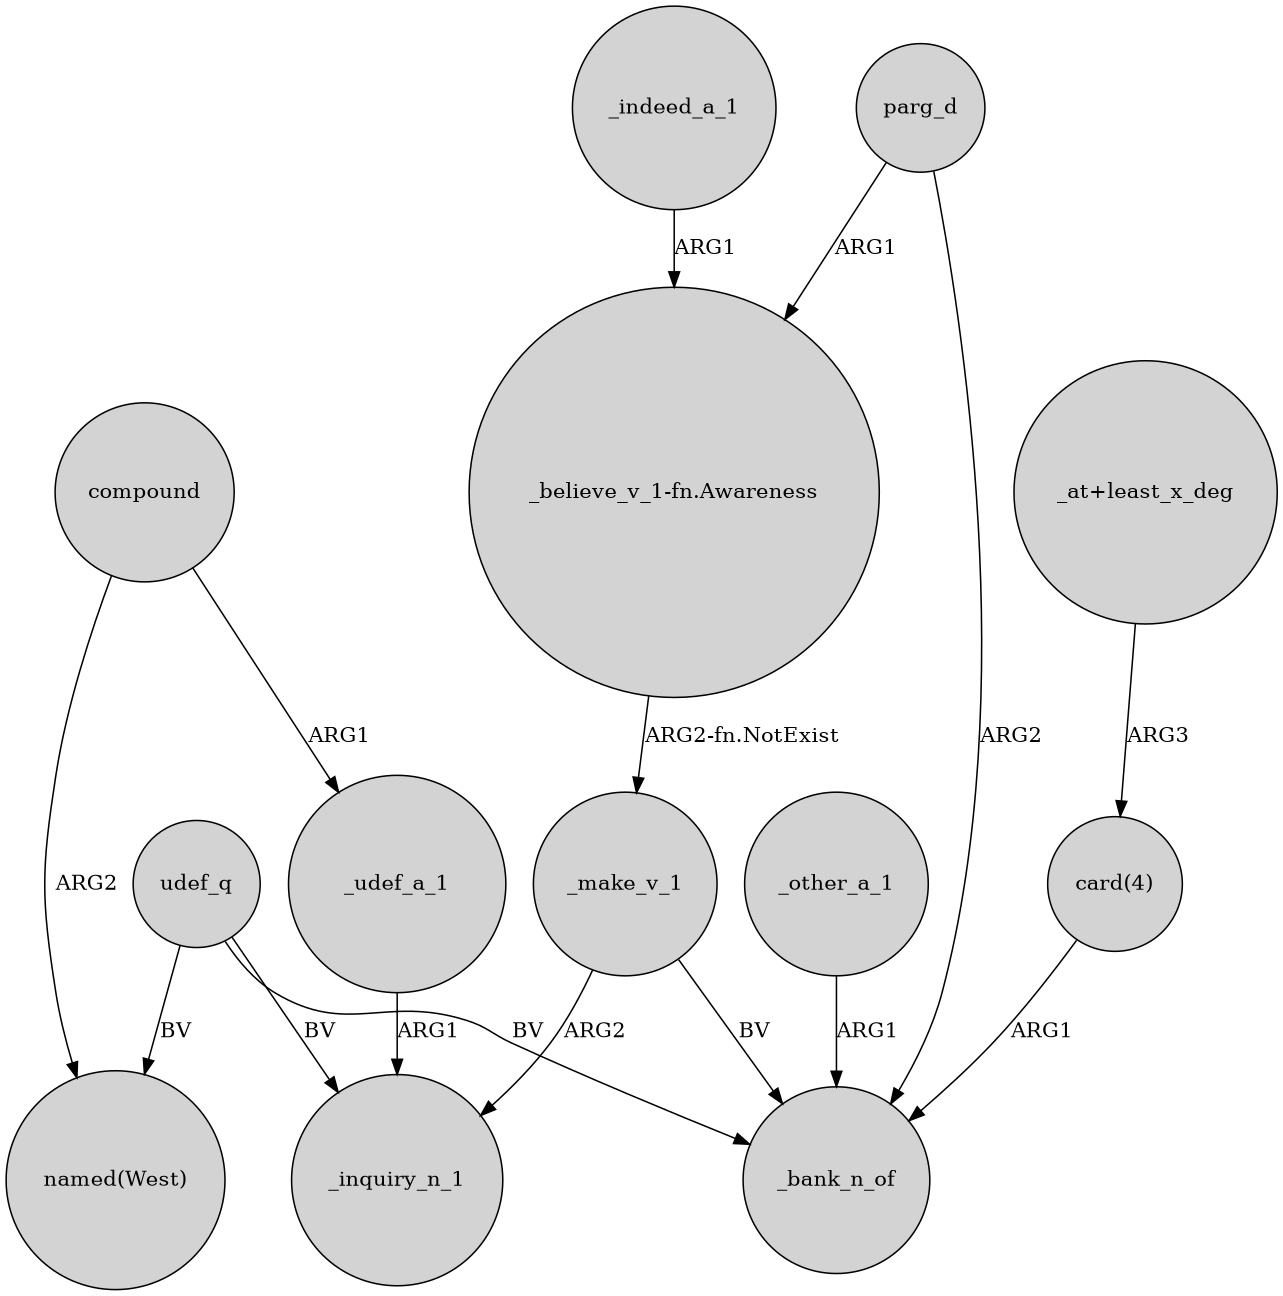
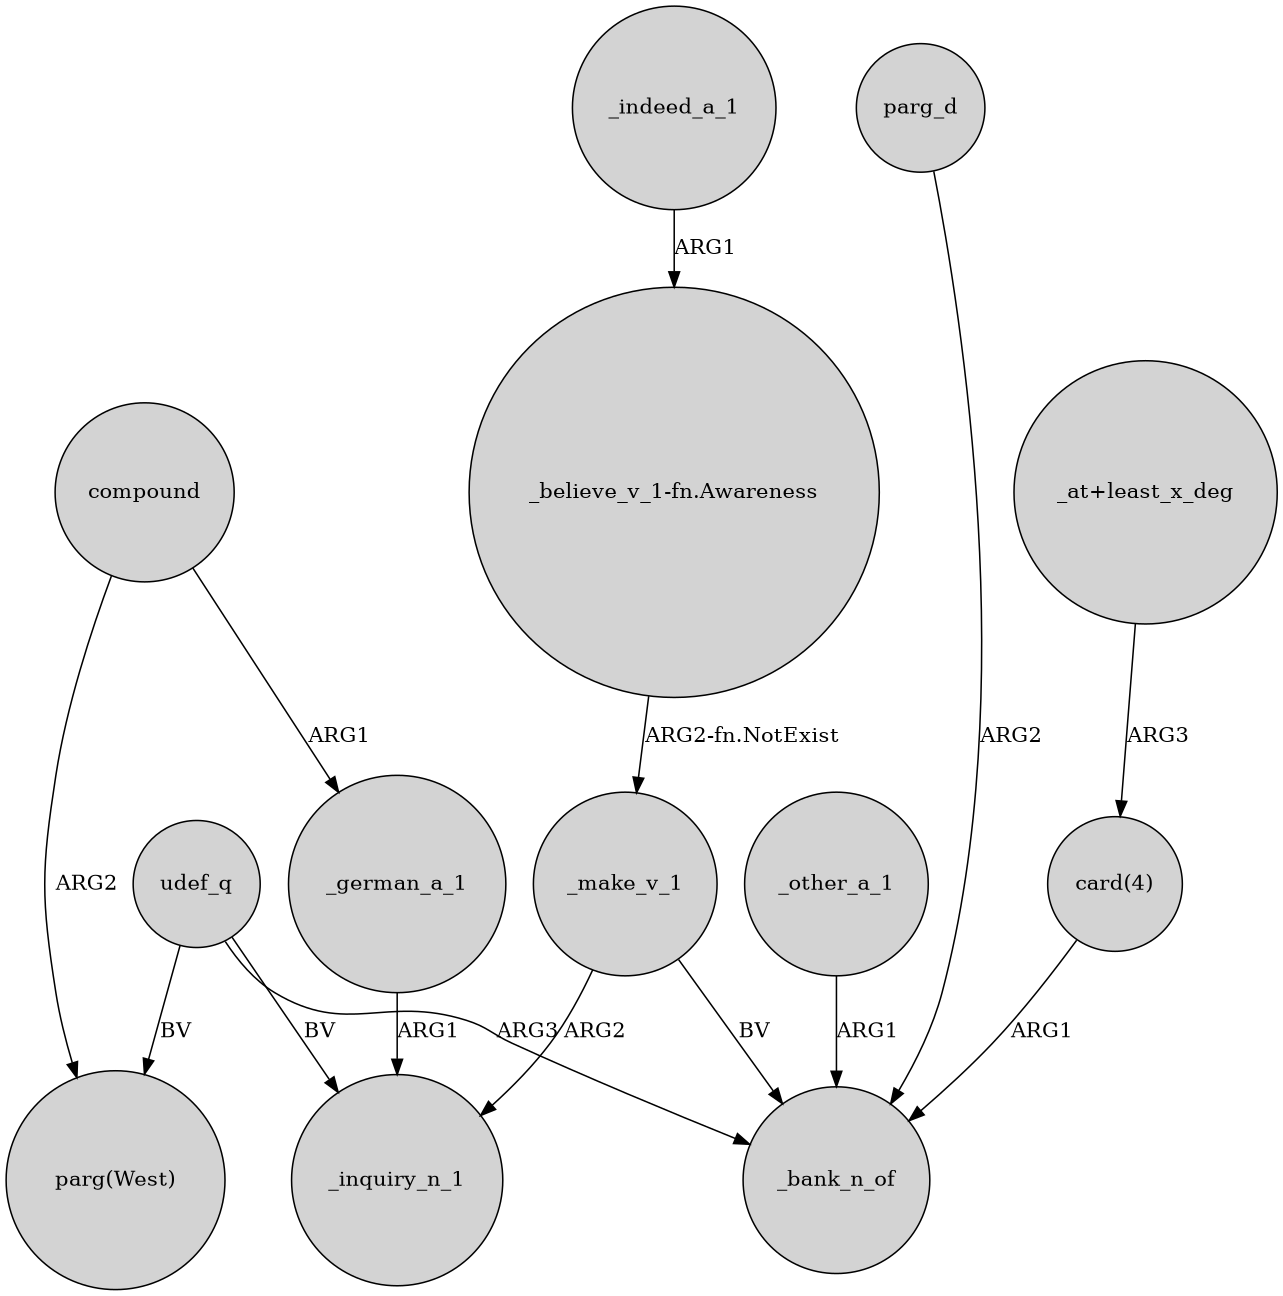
edge "parg_d" -> "_believe_v_1-fn.Awareness": removed, label "ARG1"
node "_udef_a_1": label "_udef_a_1" -> "_german_a_1"
edge "udef_q" -> "_bank_n_of": label "BV" -> "ARG3"
node "named(West)": label "named(West)" -> "parg(West)"
